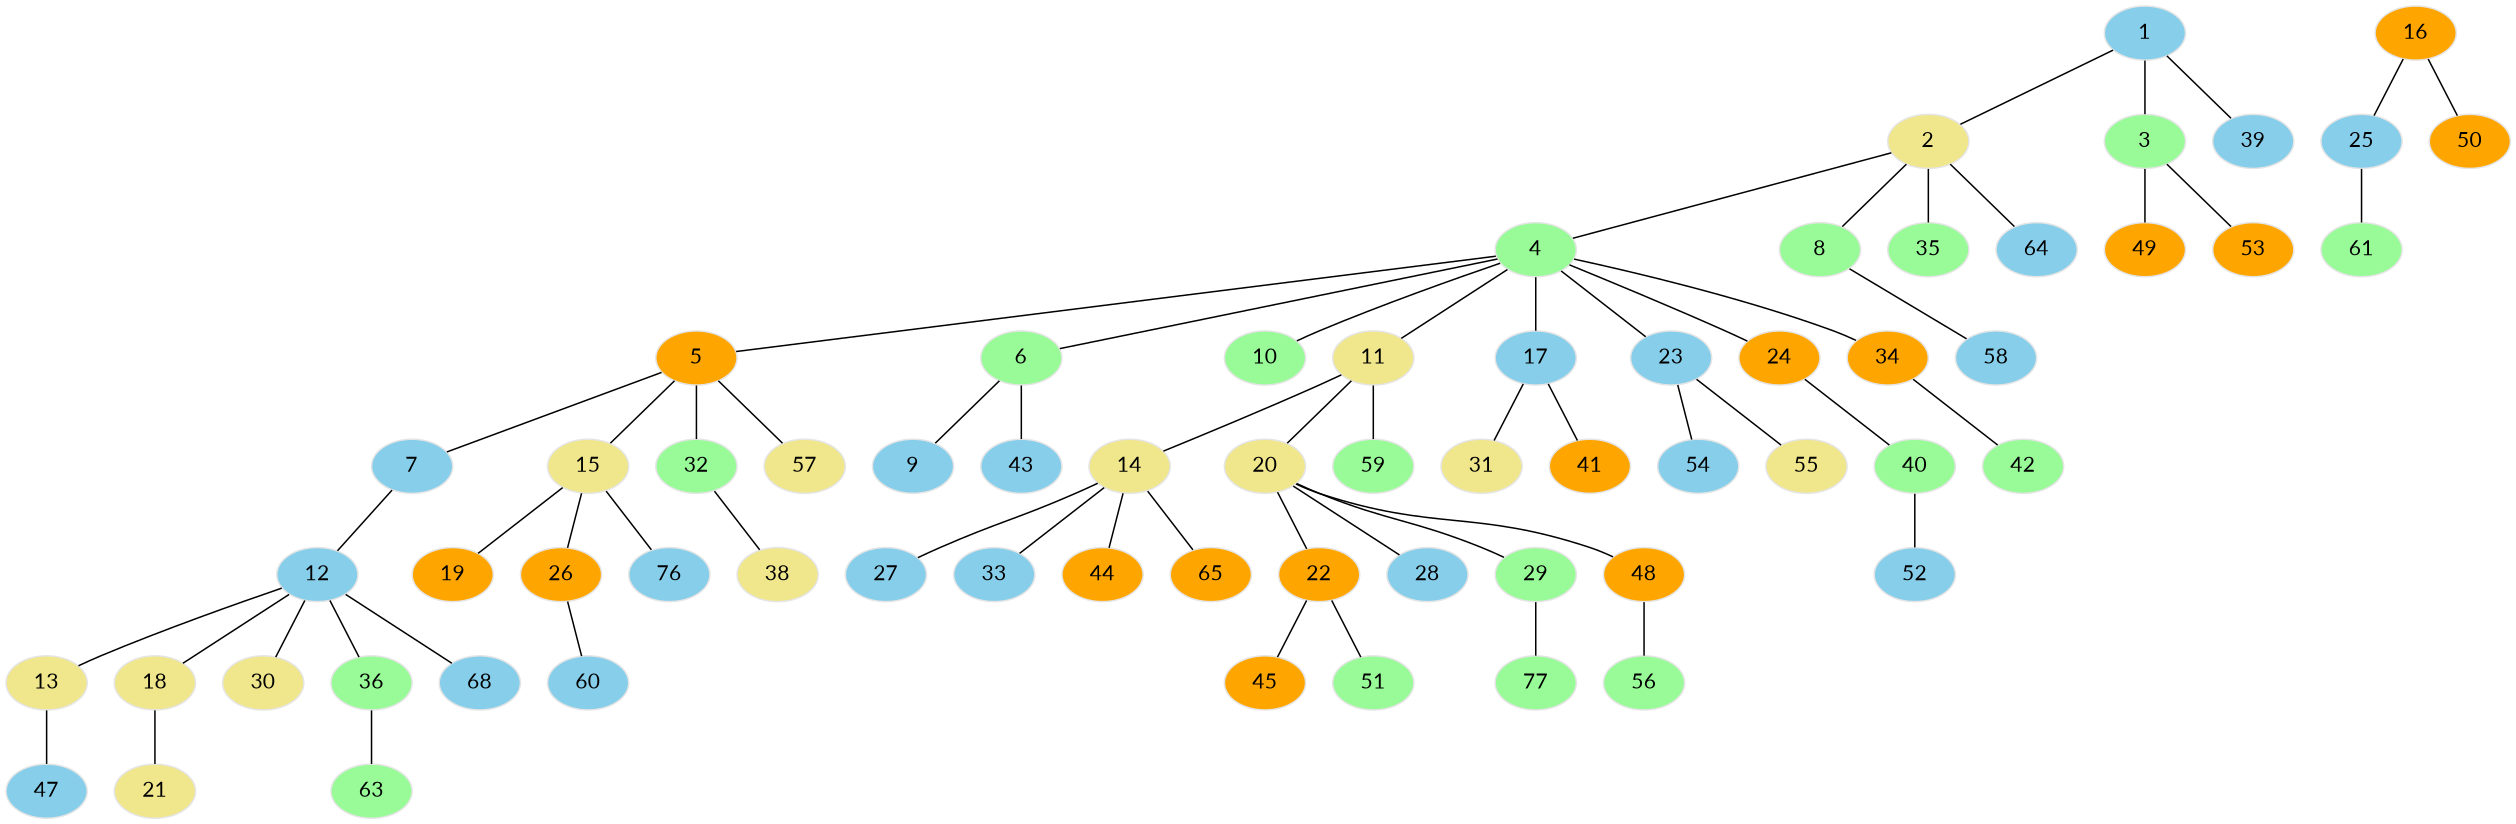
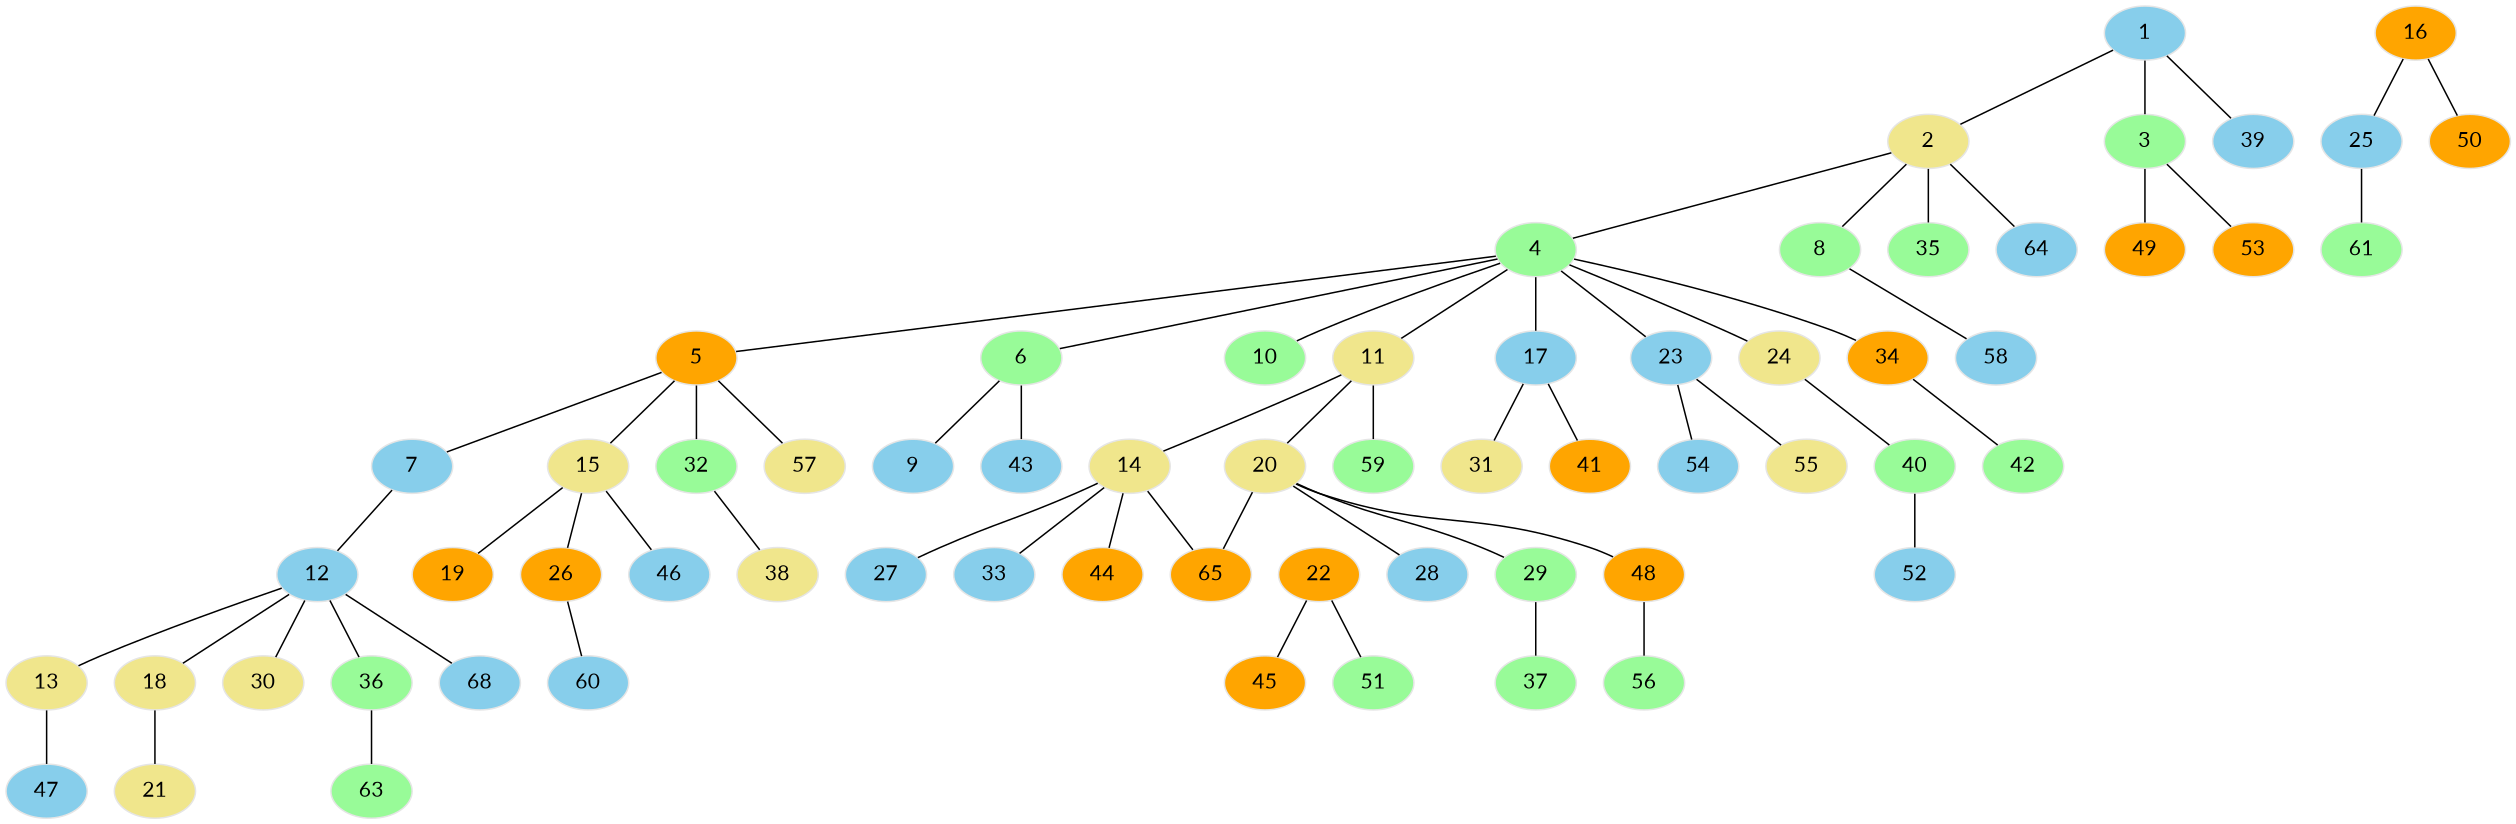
node "24": fillcolor orange -> khaki
edge "20" -- "22": now "20" -- "65"
node "76": label "76" -> "46"
node "77": label "77" -> "37"
